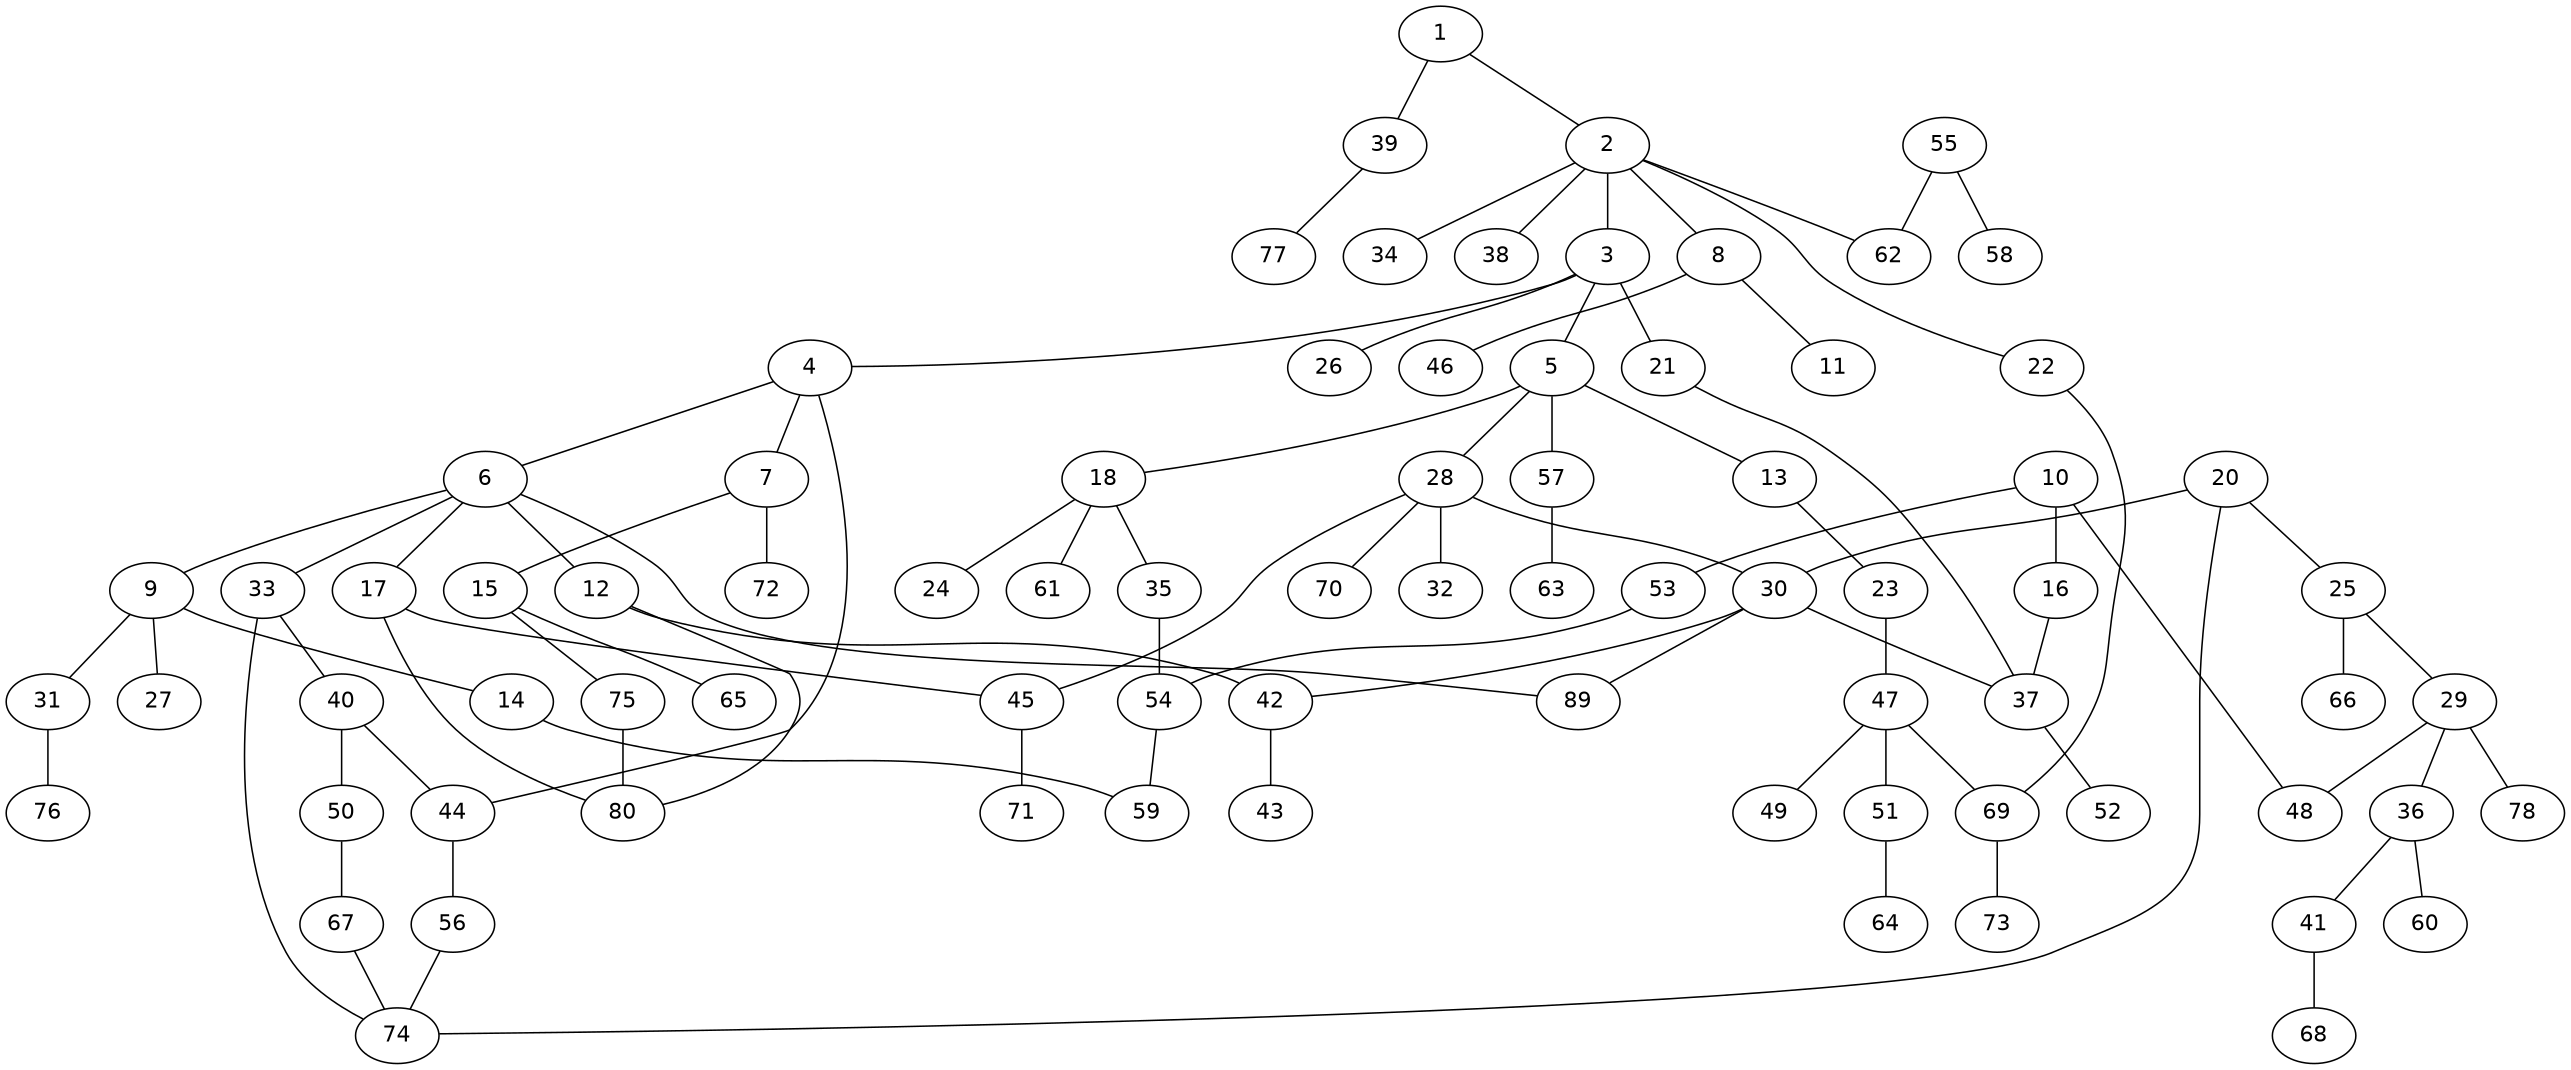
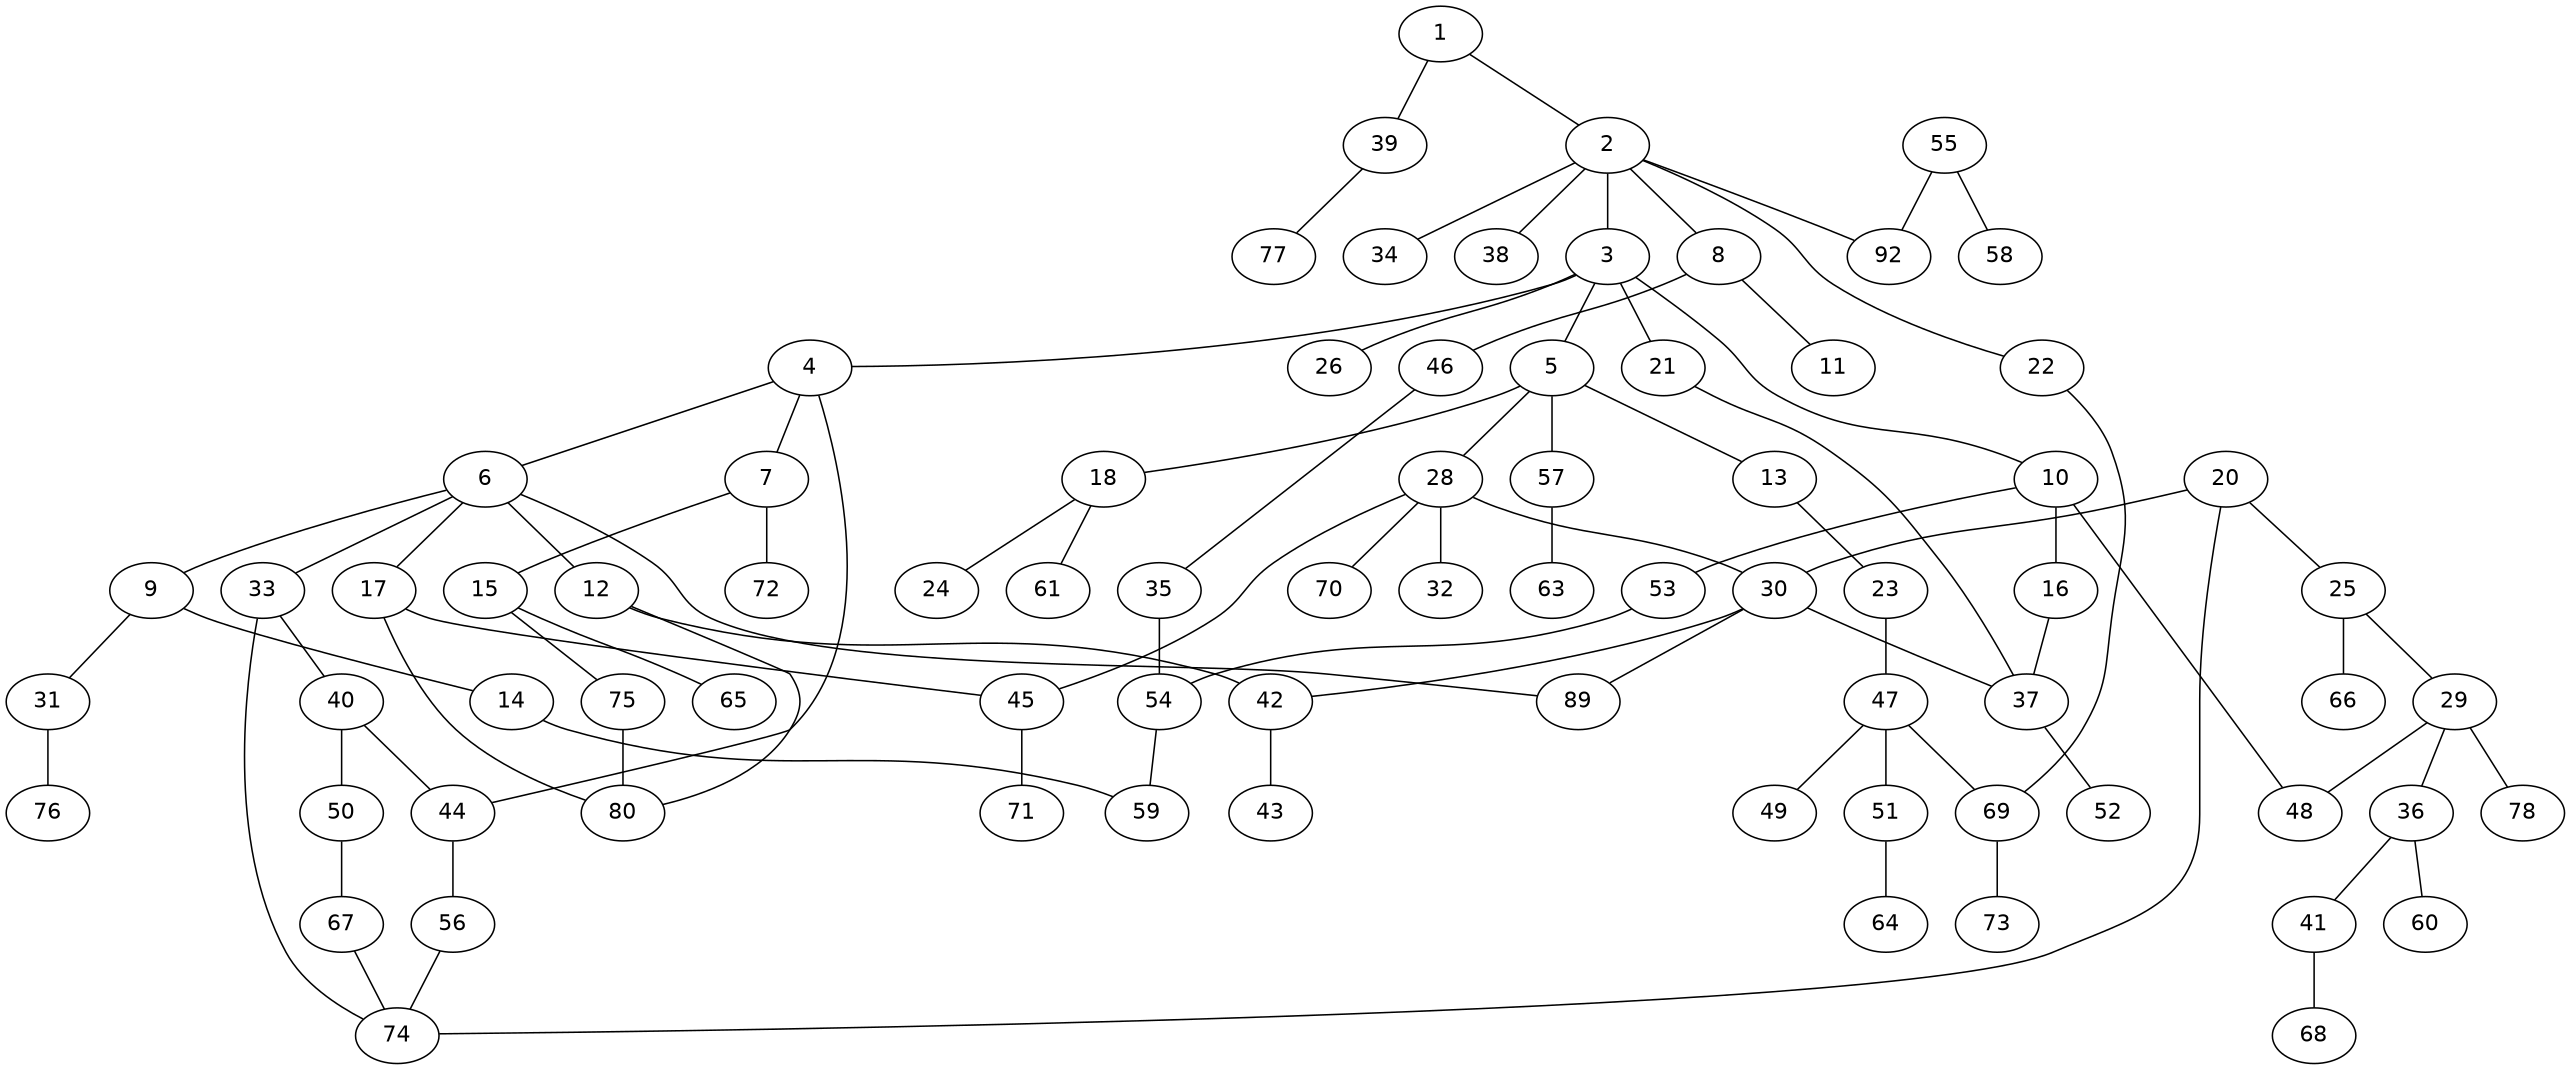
node "62": label "62" -> "92"
edge "3" -- "10": added
edge "18" -- "35": now "46" -- "35"
node "27": removed
